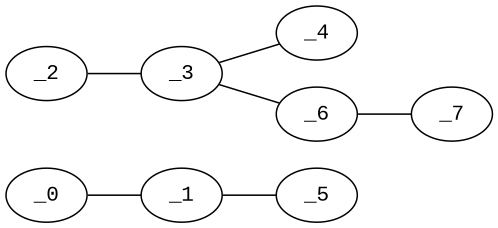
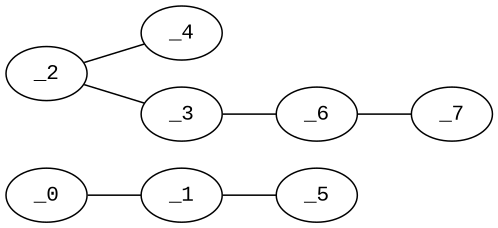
edge "_4" -- "_3": now "_4" -- "_2"
